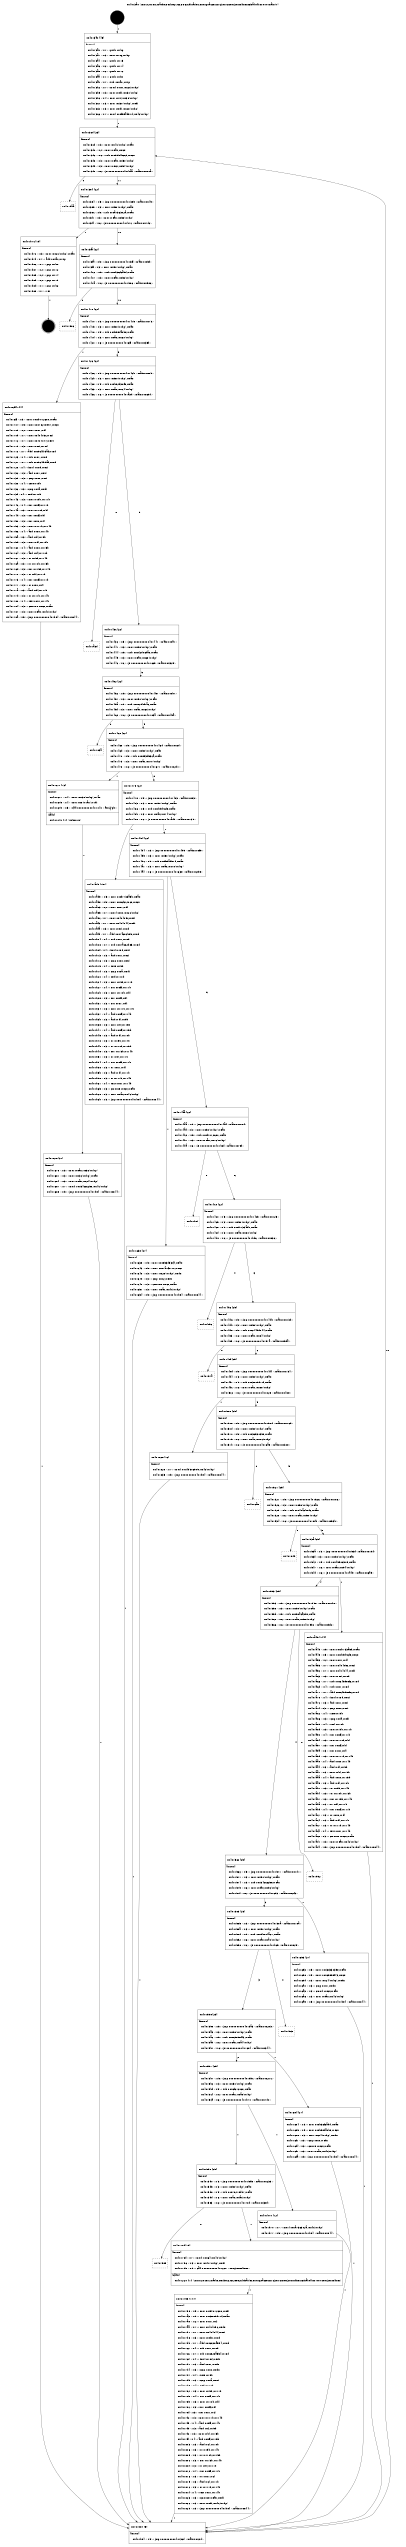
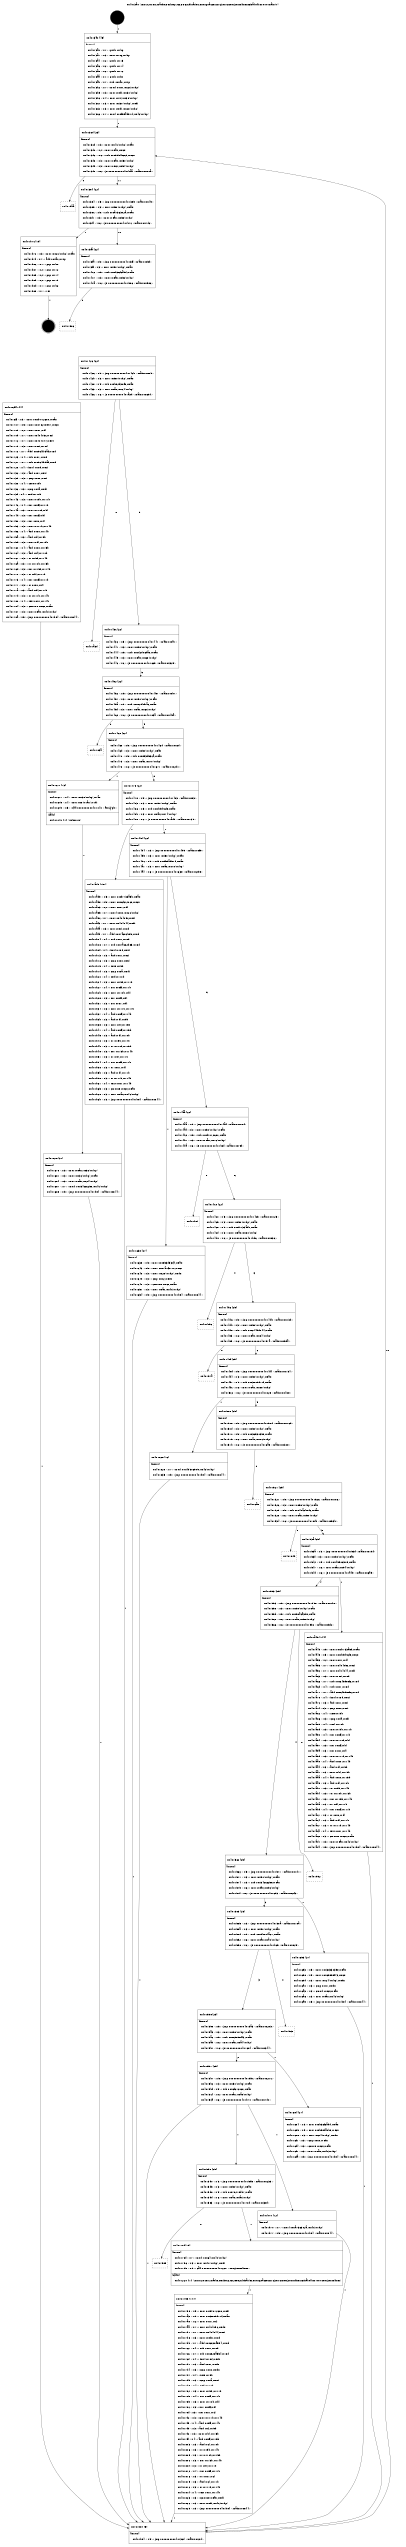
node "0x401410 [22]": removed
edge "0x401508 [25]" -> "0x401521 [25]": removed, label "5"
edge "0x4016e4 [27]" -> "0x401be4 [5]": now "0x4015b7 [25]" -> "0x401be4 [5]"
